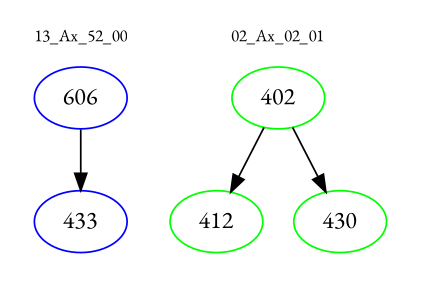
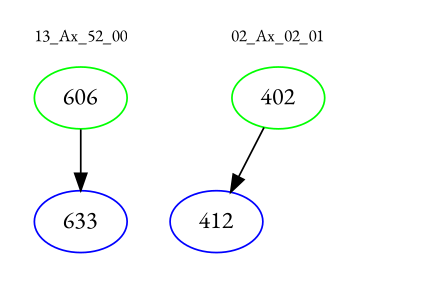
node "606": color blue -> green
node "433": label "433" -> "633"
node "412": color green -> blue
node "430": removed
